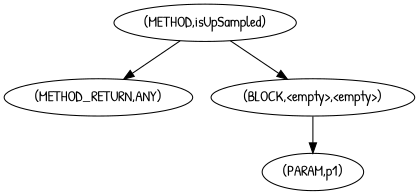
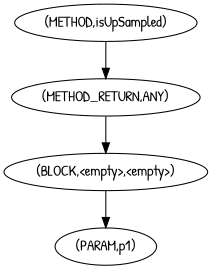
edge "(METHOD,isUpSampled)" -> "(BLOCK,<empty>,<empty>)": now "(METHOD_RETURN,ANY)" -> "(BLOCK,<empty>,<empty>)"
